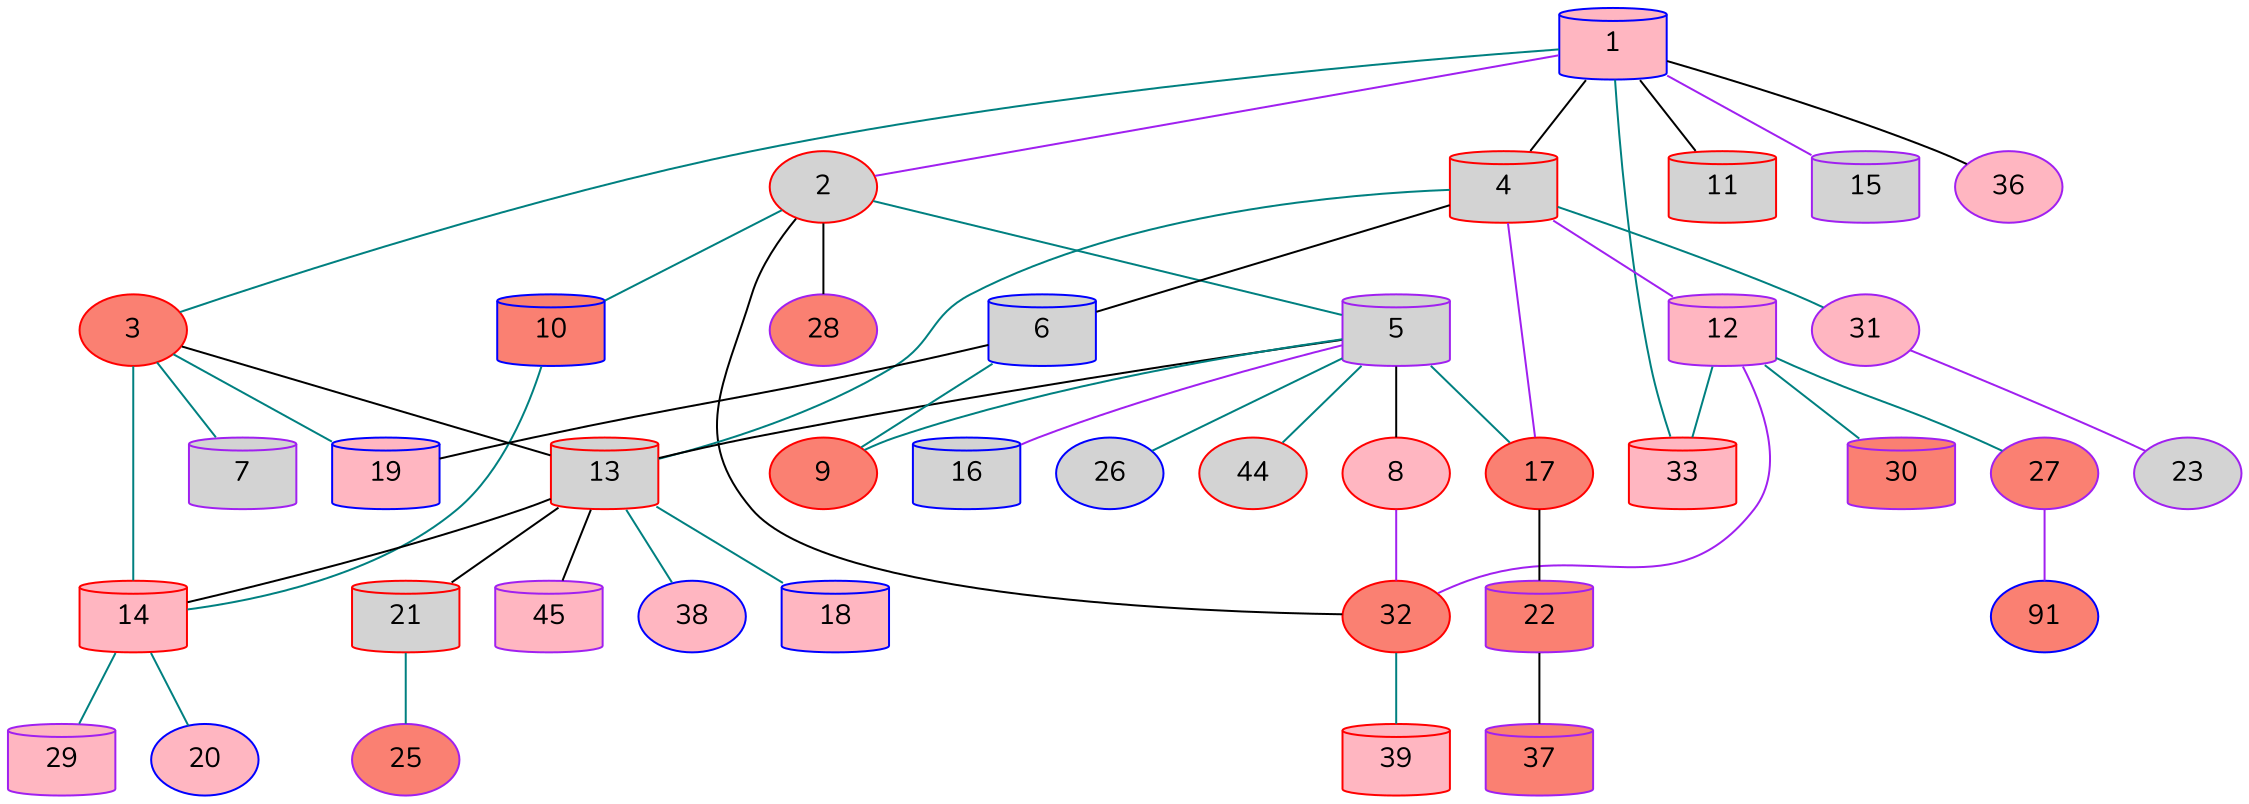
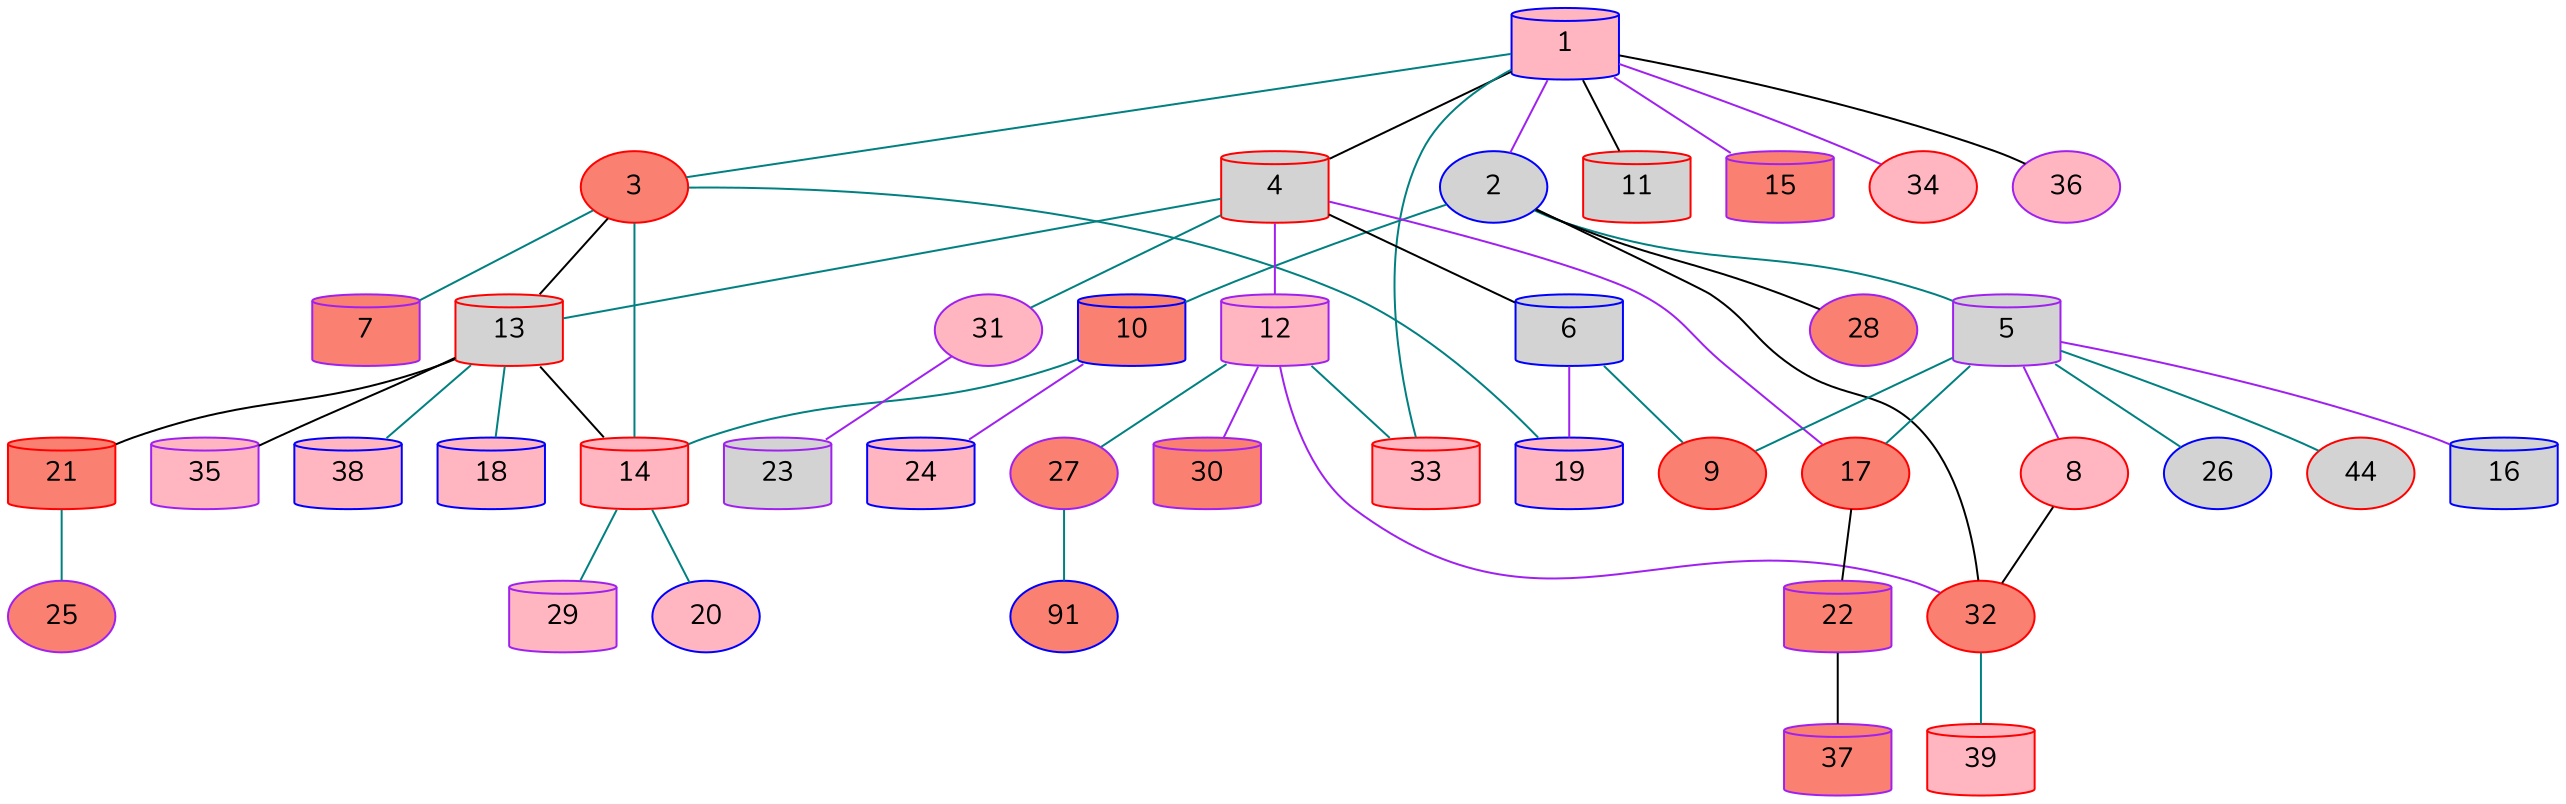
node "2": color red -> blue
node "15": fillcolor lightgrey -> salmon
node "34": added
edge "5" -- "13": removed
edge "5" -- "8": color black -> purple
edge "12" -- "30": color teal -> purple
edge "6" -- "19": color black -> purple
node "7": fillcolor lightgrey -> salmon
node "24": added
node "23": shape ellipse -> cylinder
edge "8" -- "32": color purple -> black
edge "27" -- "91": color purple -> teal
node "21": fillcolor lightgrey -> salmon
node "45": label "45" -> "35"
node "38": shape ellipse -> cylinder
